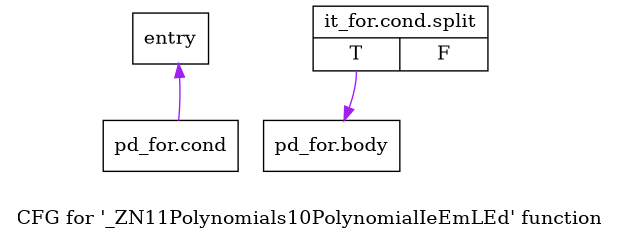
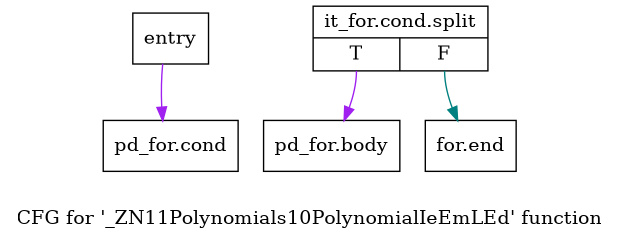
edge "pd_for.cond" -> "entry": reversed
node "for.end": added
